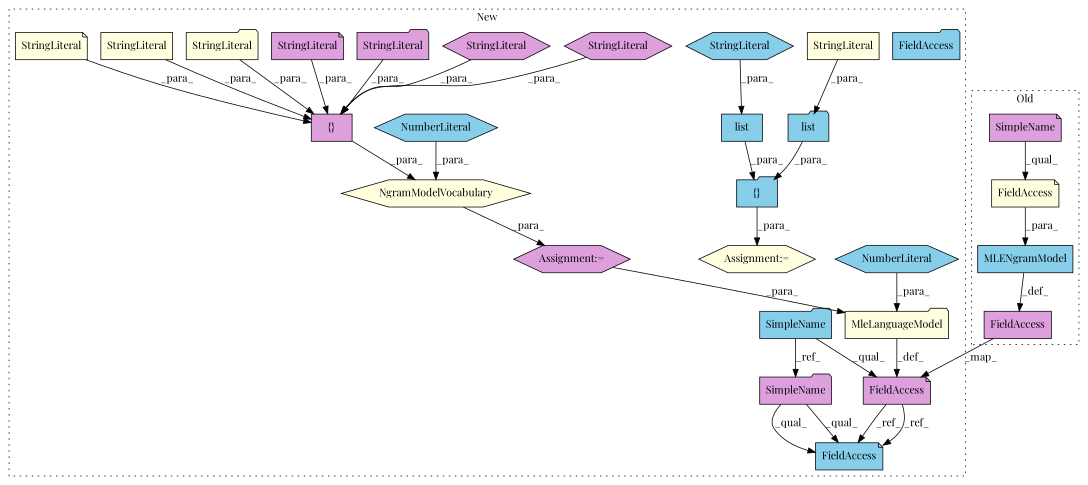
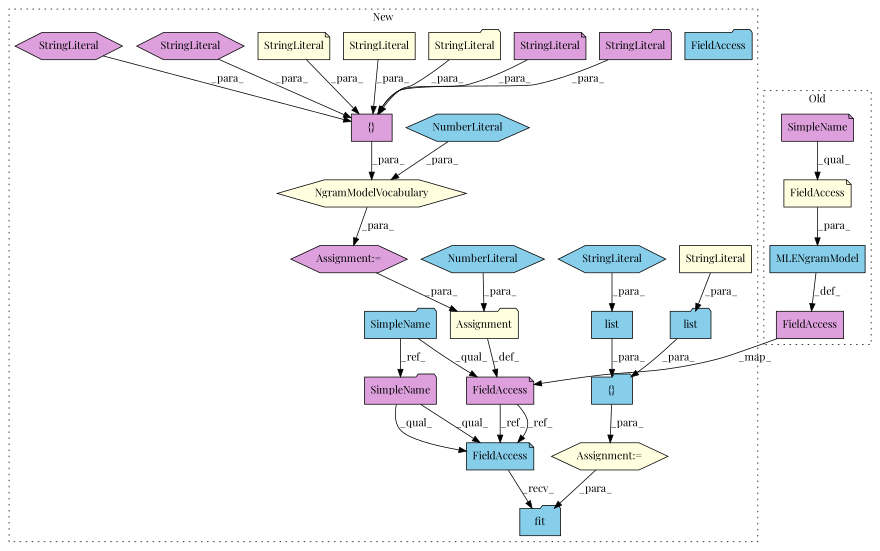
node "MleLanguageModel": label "MleLanguageModel" -> "Assignment"
node "fit": added
